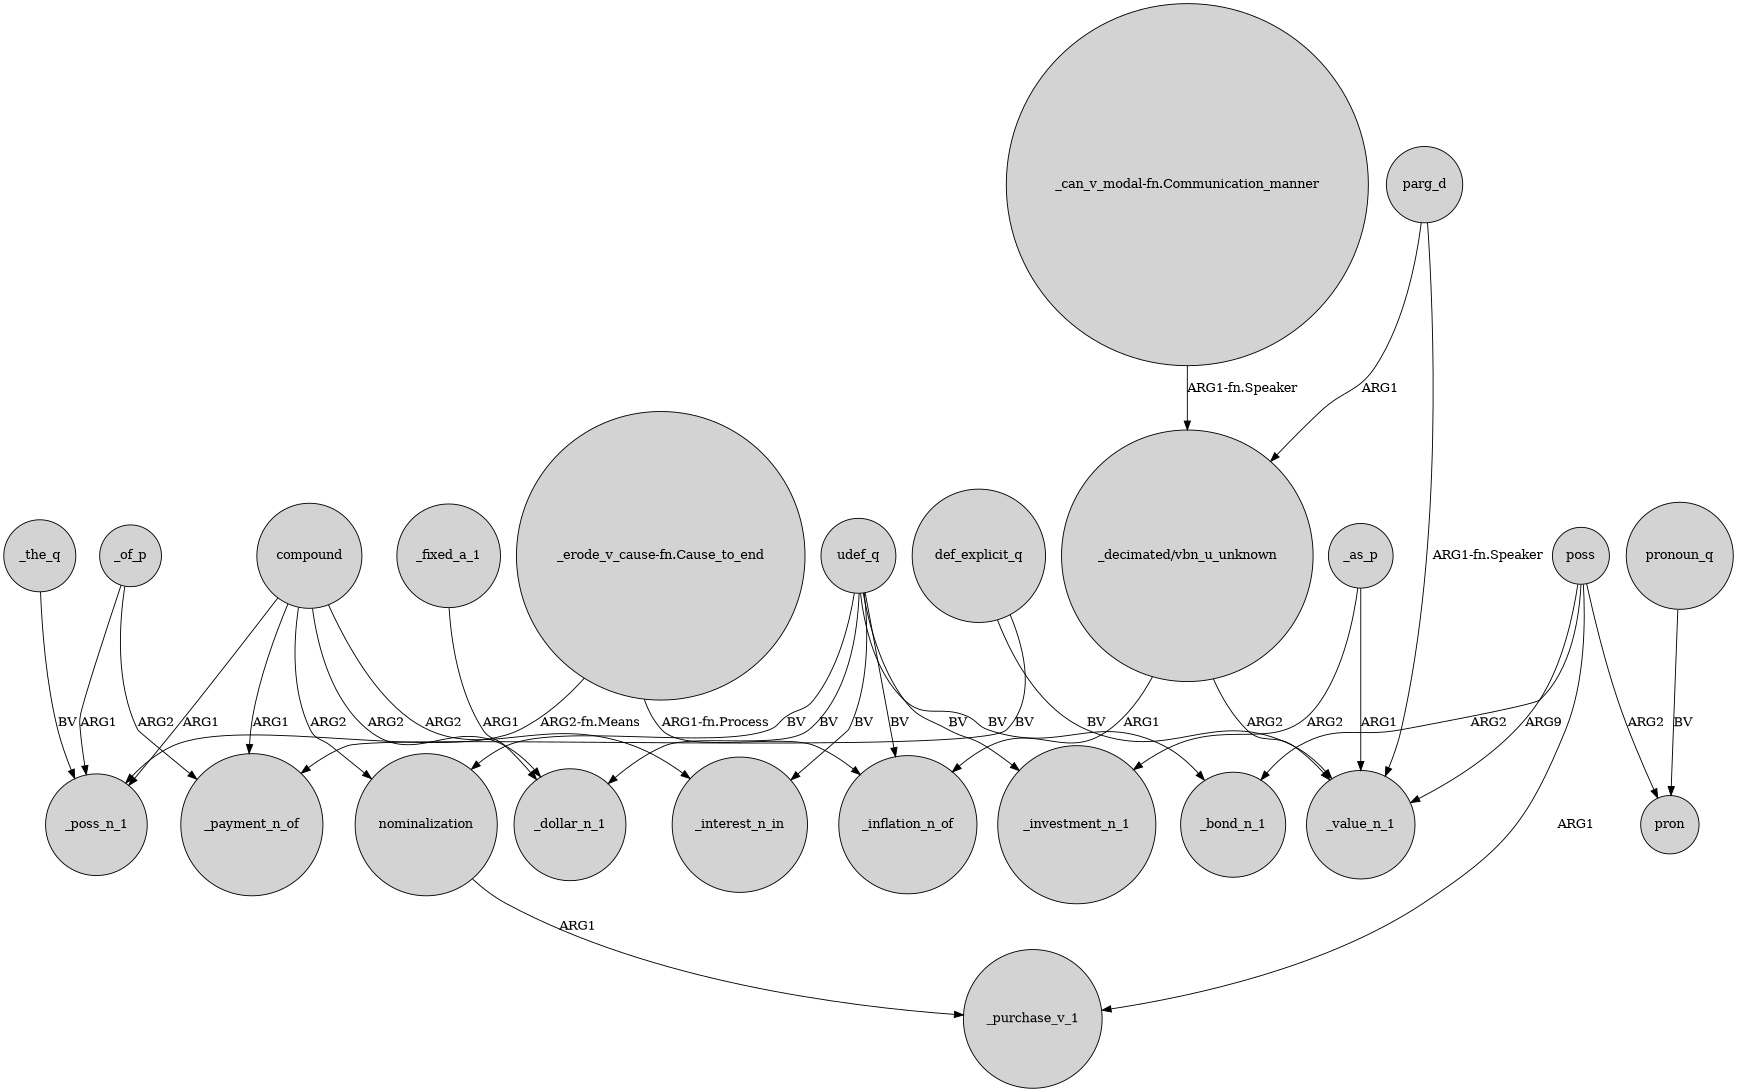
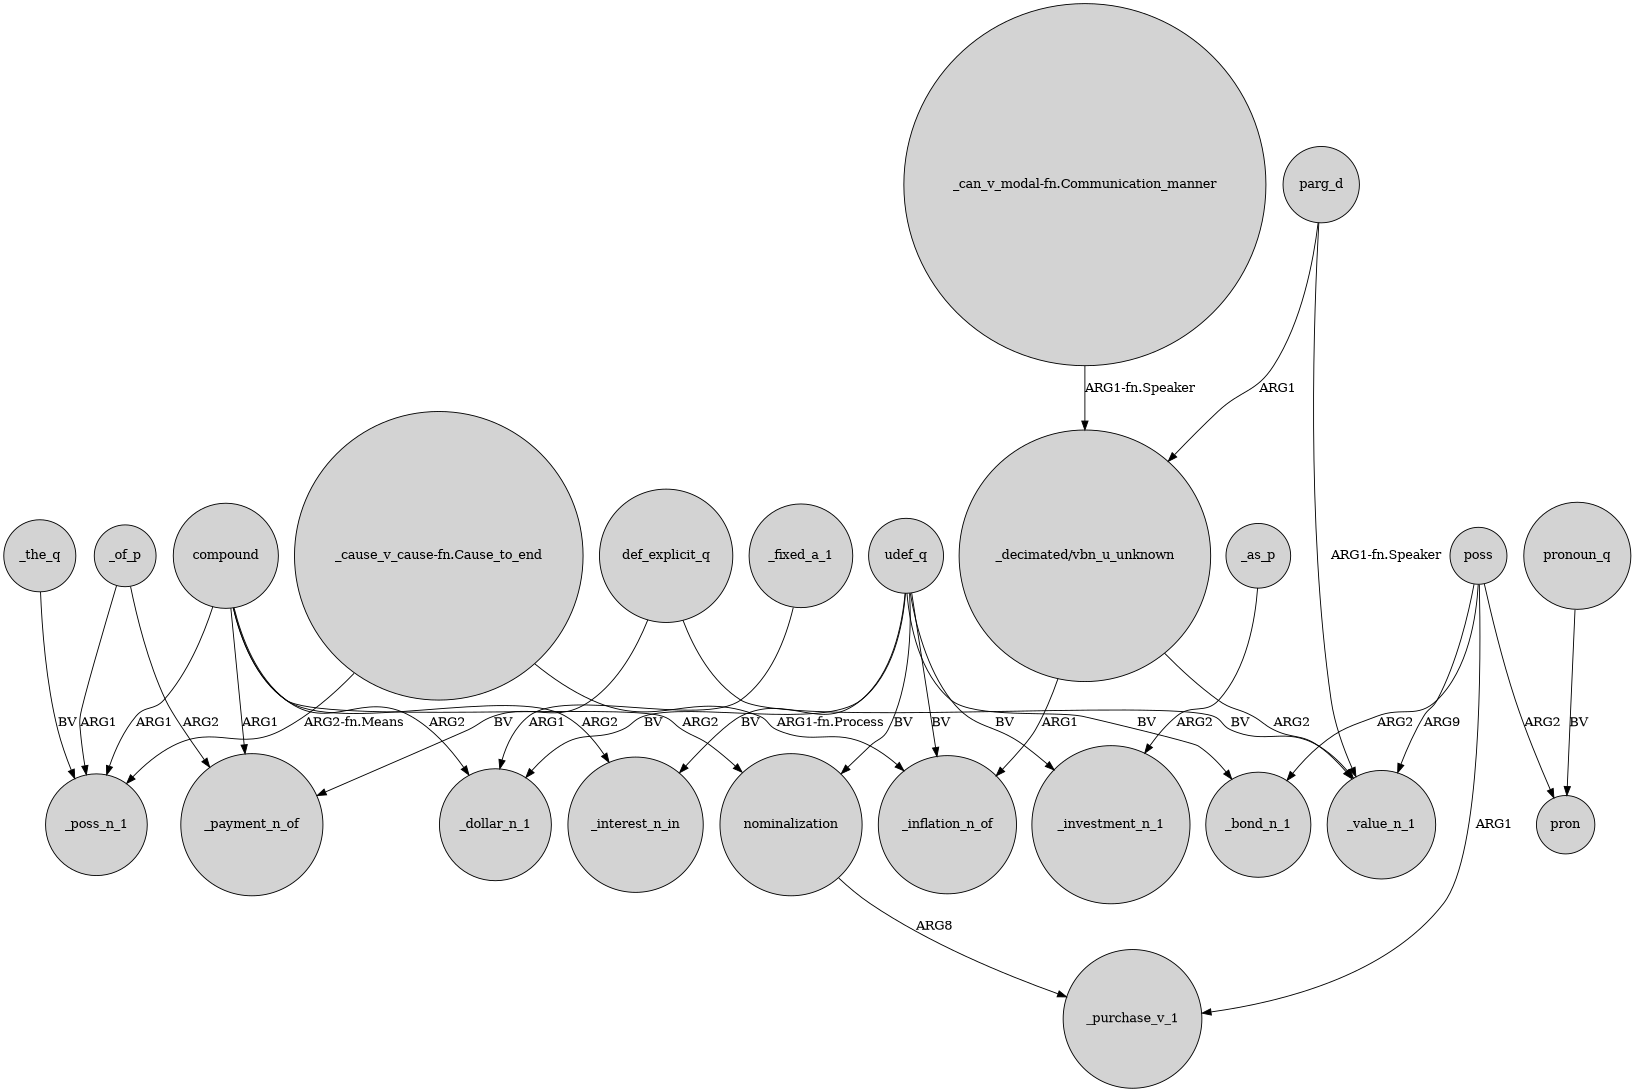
node "_erode_v_cause-fn.Cause_to_end": label "_erode_v_cause-fn.Cause_to_end" -> "_cause_v_cause-fn.Cause_to_end"
edge "_as_p" -> "_value_n_1": removed, label "ARG1"
edge "nominalization" -> "_purchase_v_1": label "ARG1" -> "ARG8"
